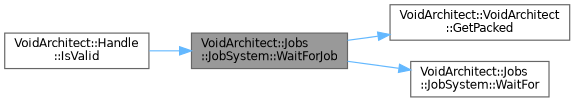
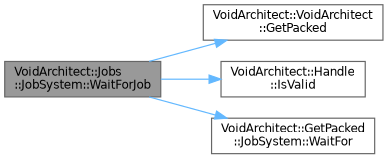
edge "VoidArchitect::Handle ::IsValid" -> "VoidArchitect::Jobs ::JobSystem::WaitForJob": reversed
node "VoidArchitect::Jobs ::JobSystem::WaitFor": label "VoidArchitect::Jobs ::JobSystem::WaitFor" -> "VoidArchitect::GetPacked ::JobSystem::WaitFor"
